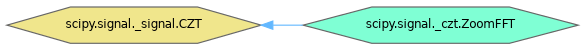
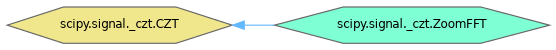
node "scipy.signal._signal.CZT": label "scipy.signal._signal.CZT" -> "scipy.signal._czt.CZT"
